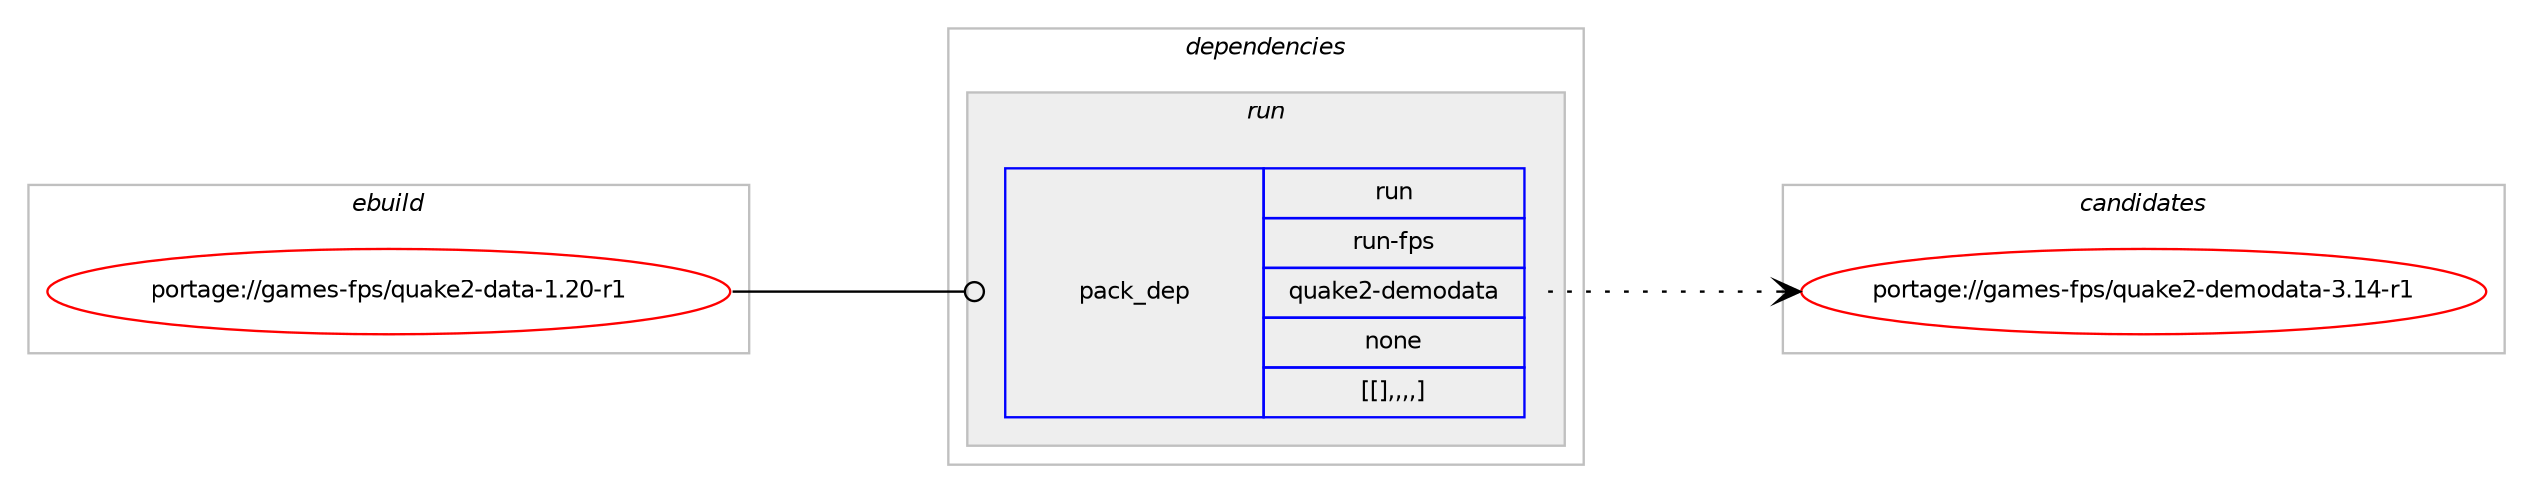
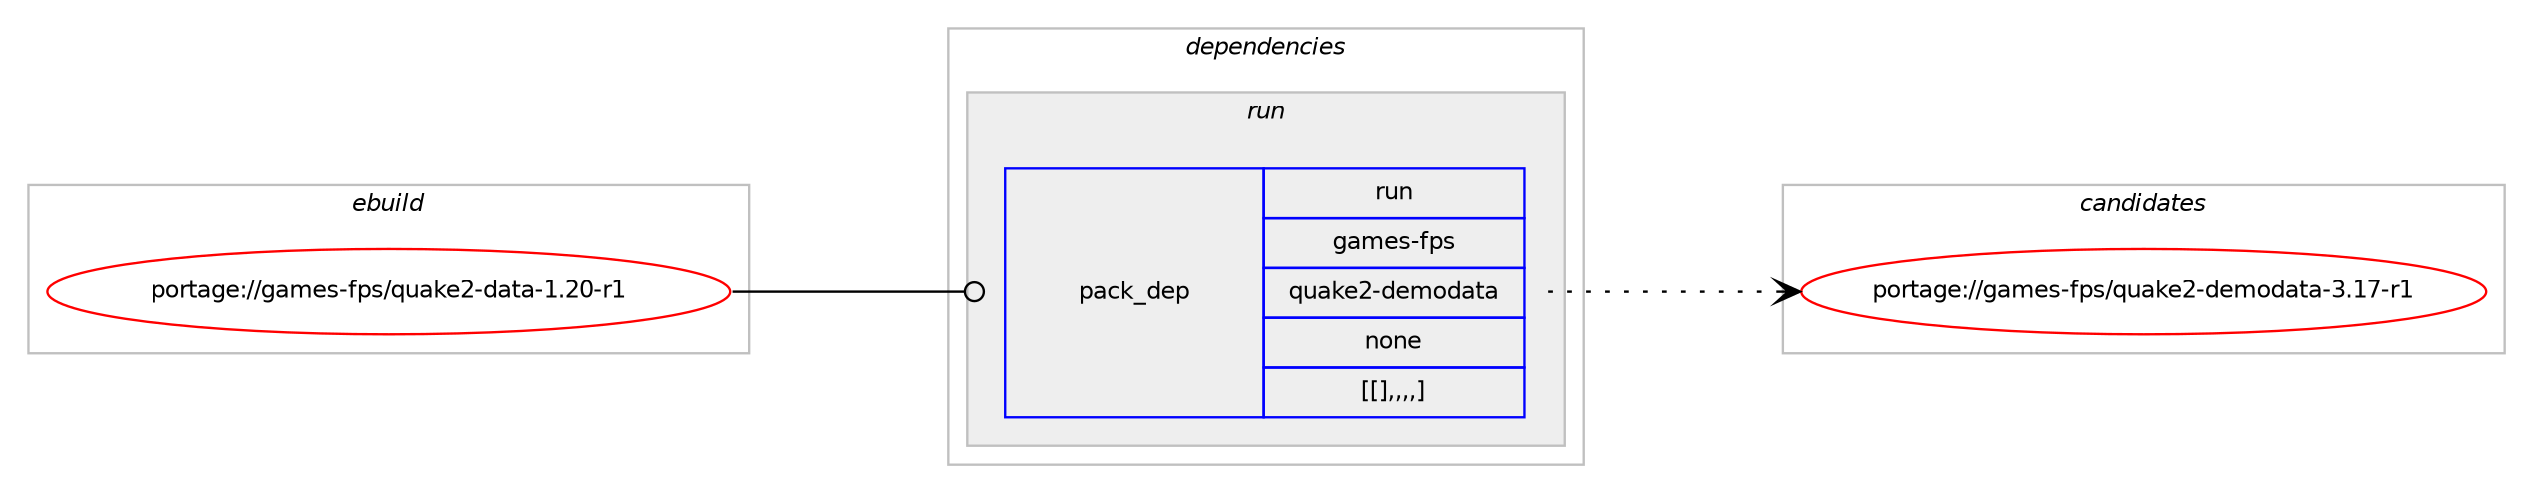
node "pack_dep": text "run-fps" -> "games-fps"
node "portage://games-fps/quake2-demodata-3.14-r1": label "portage://games-fps/quake2-demodata-3.14-r1" -> "portage://games-fps/quake2-demodata-3.17-r1"
